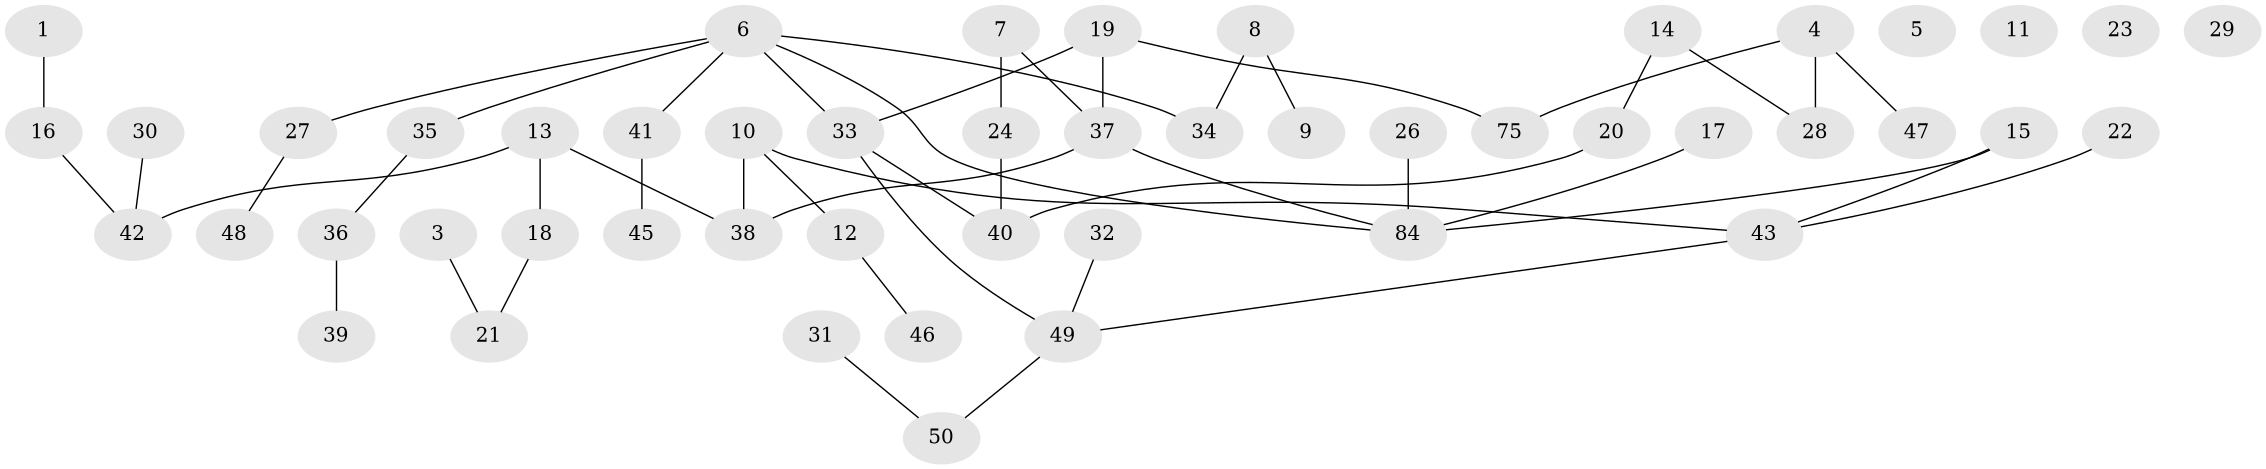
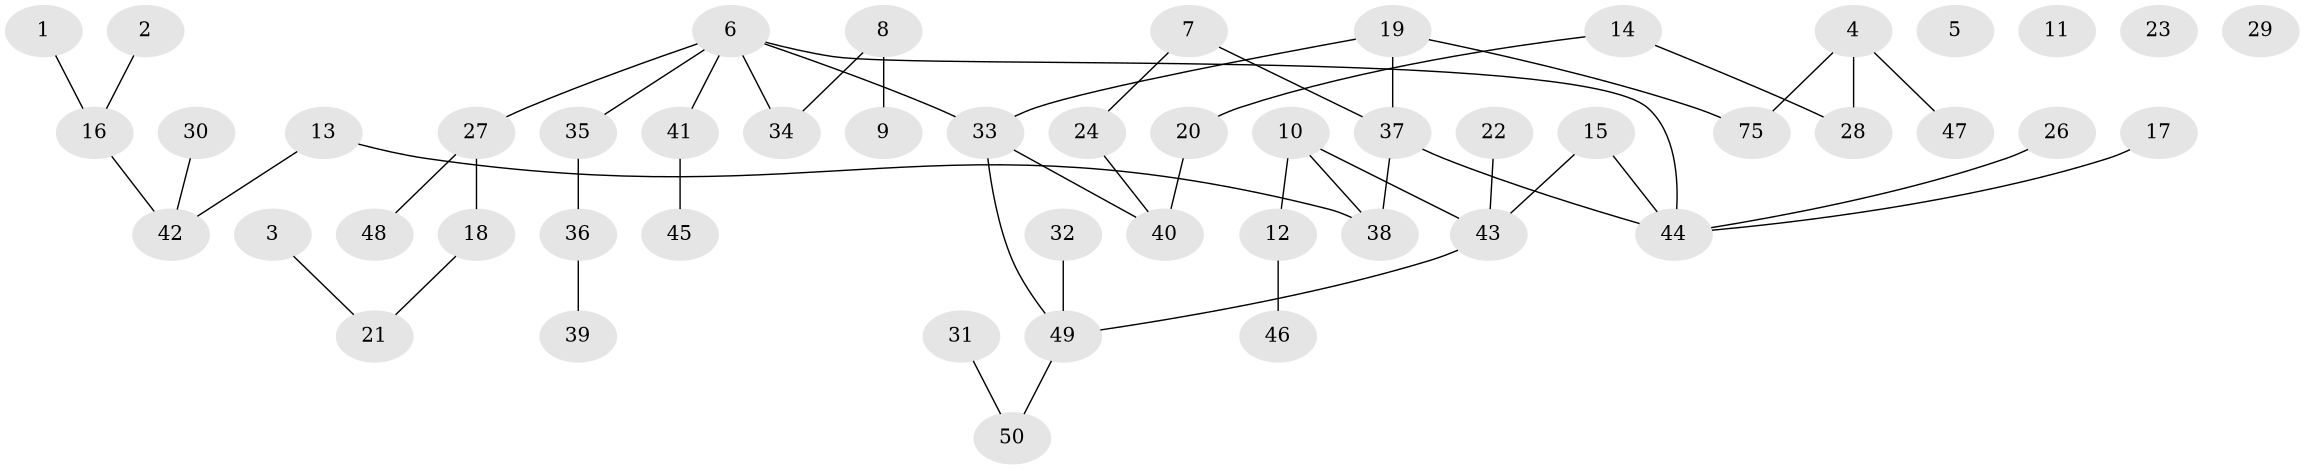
node "2": added
edge "13" -- "18": now "27" -- "18"
node "84": label "84" -> "44"
